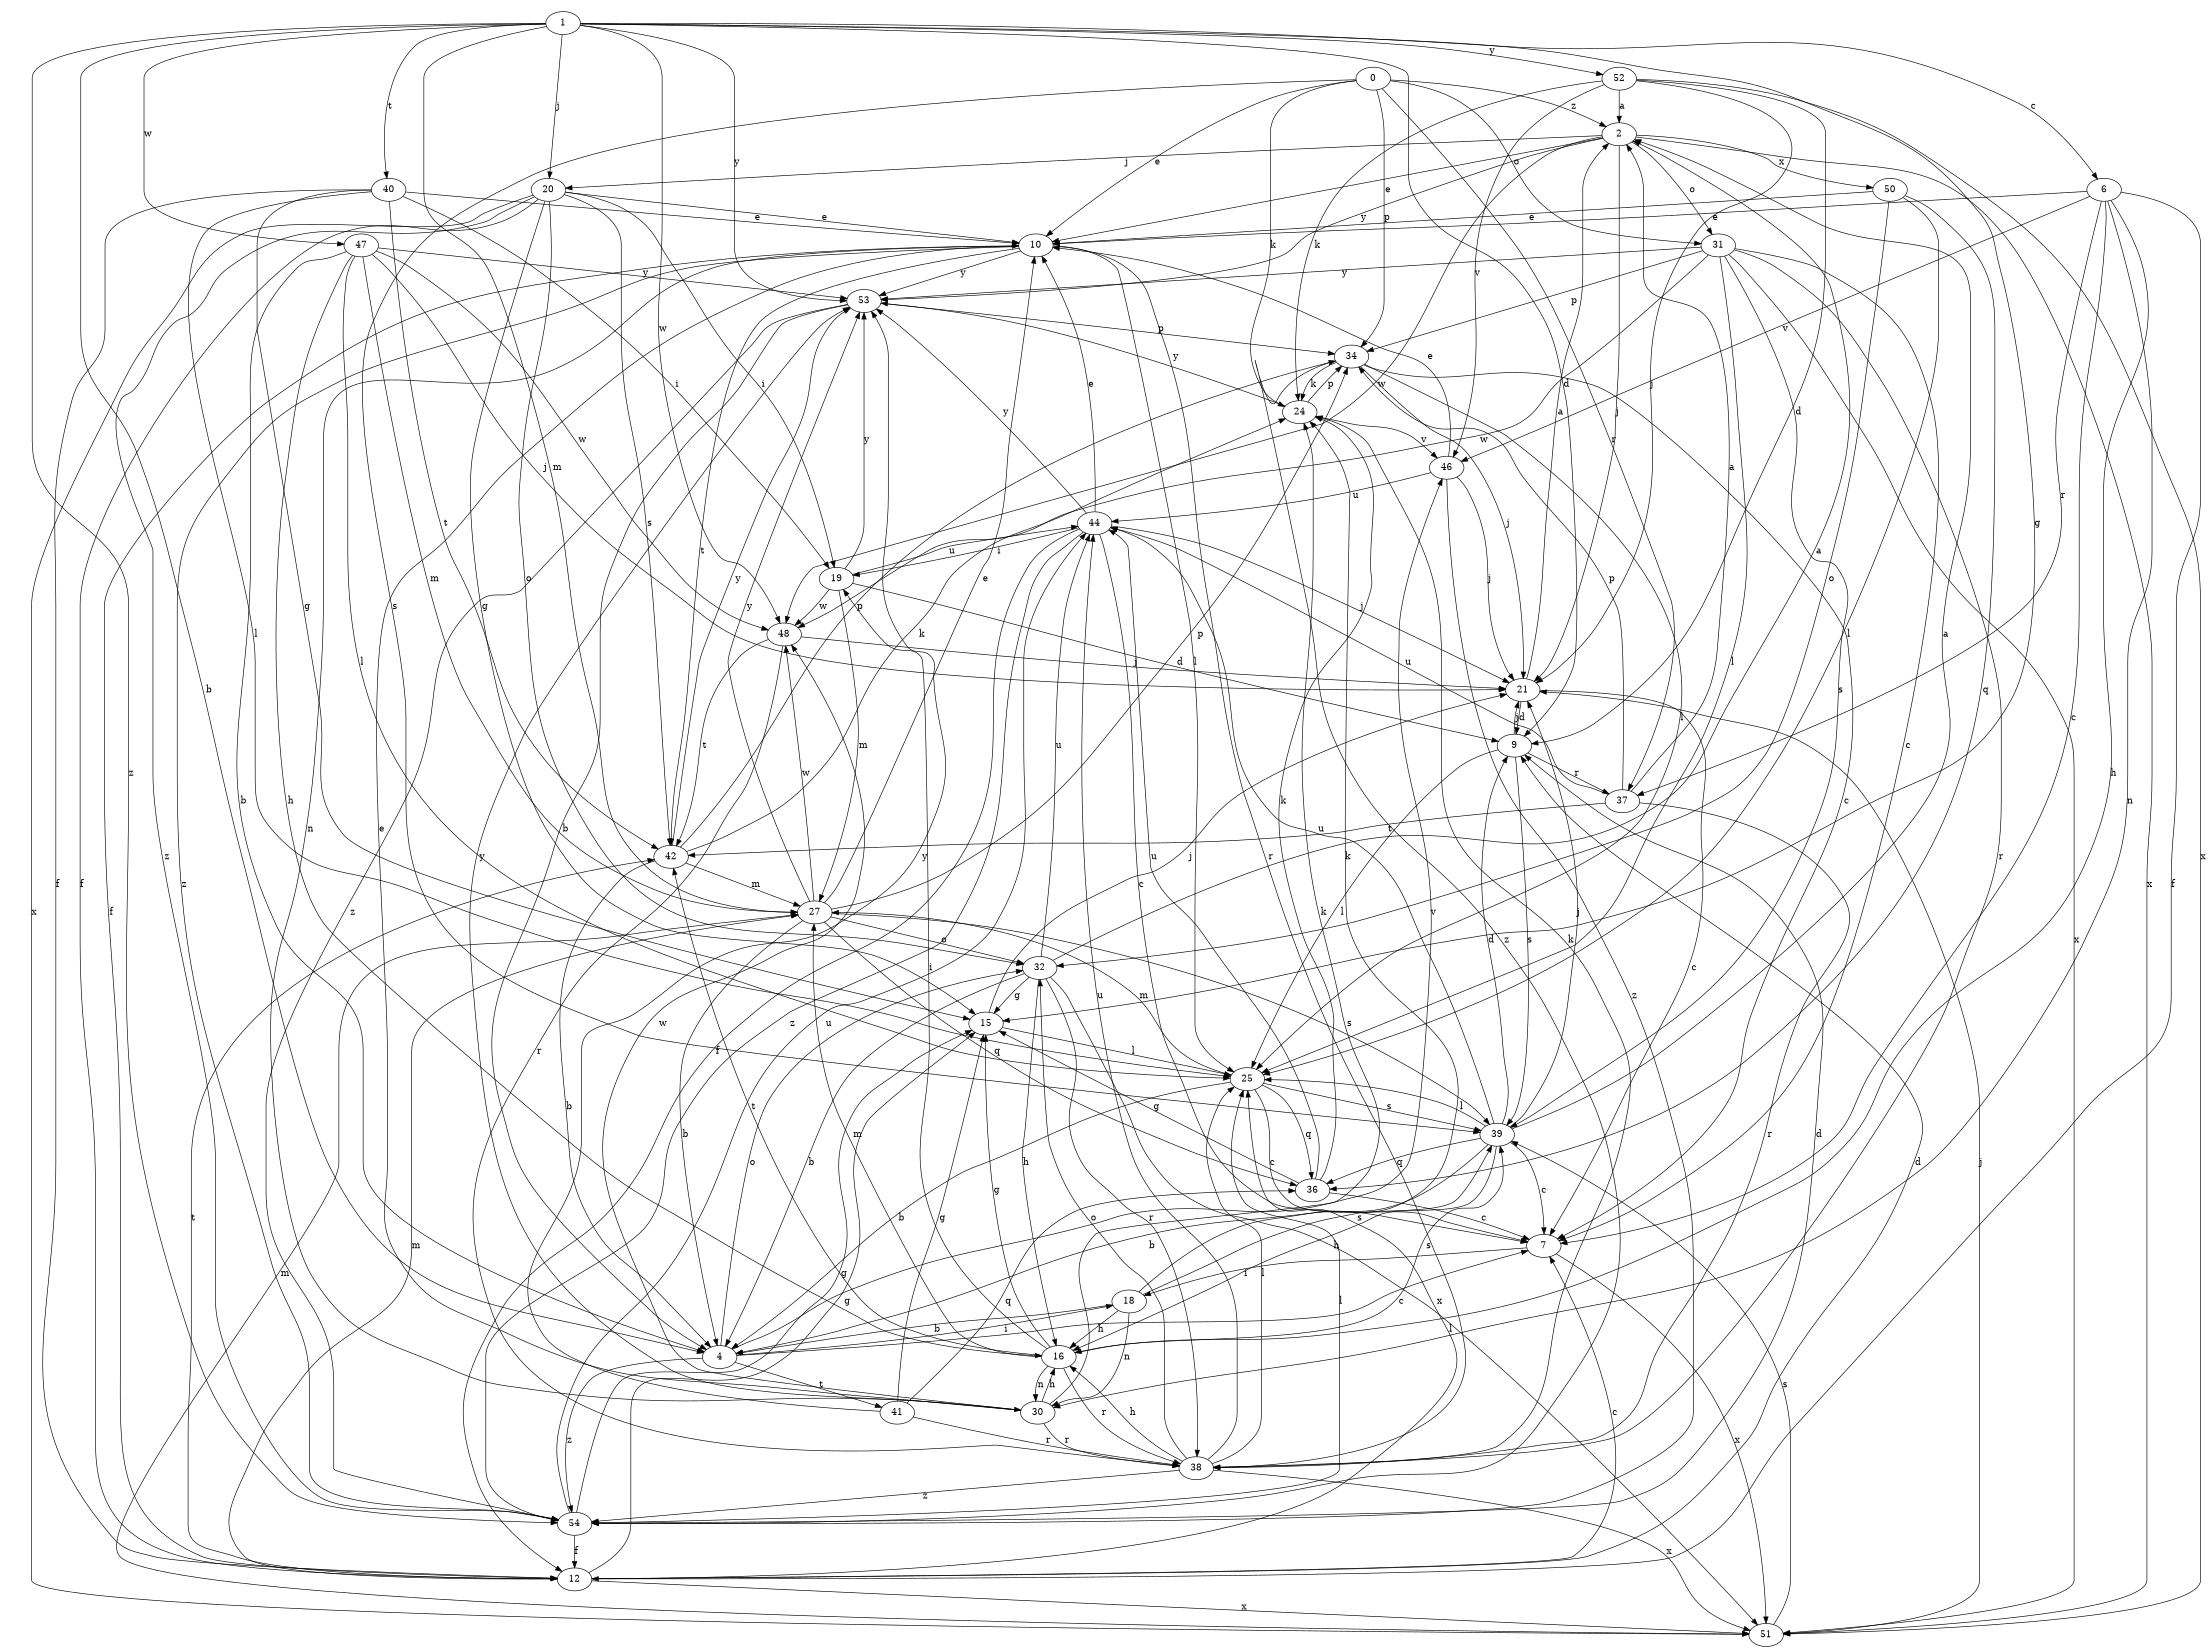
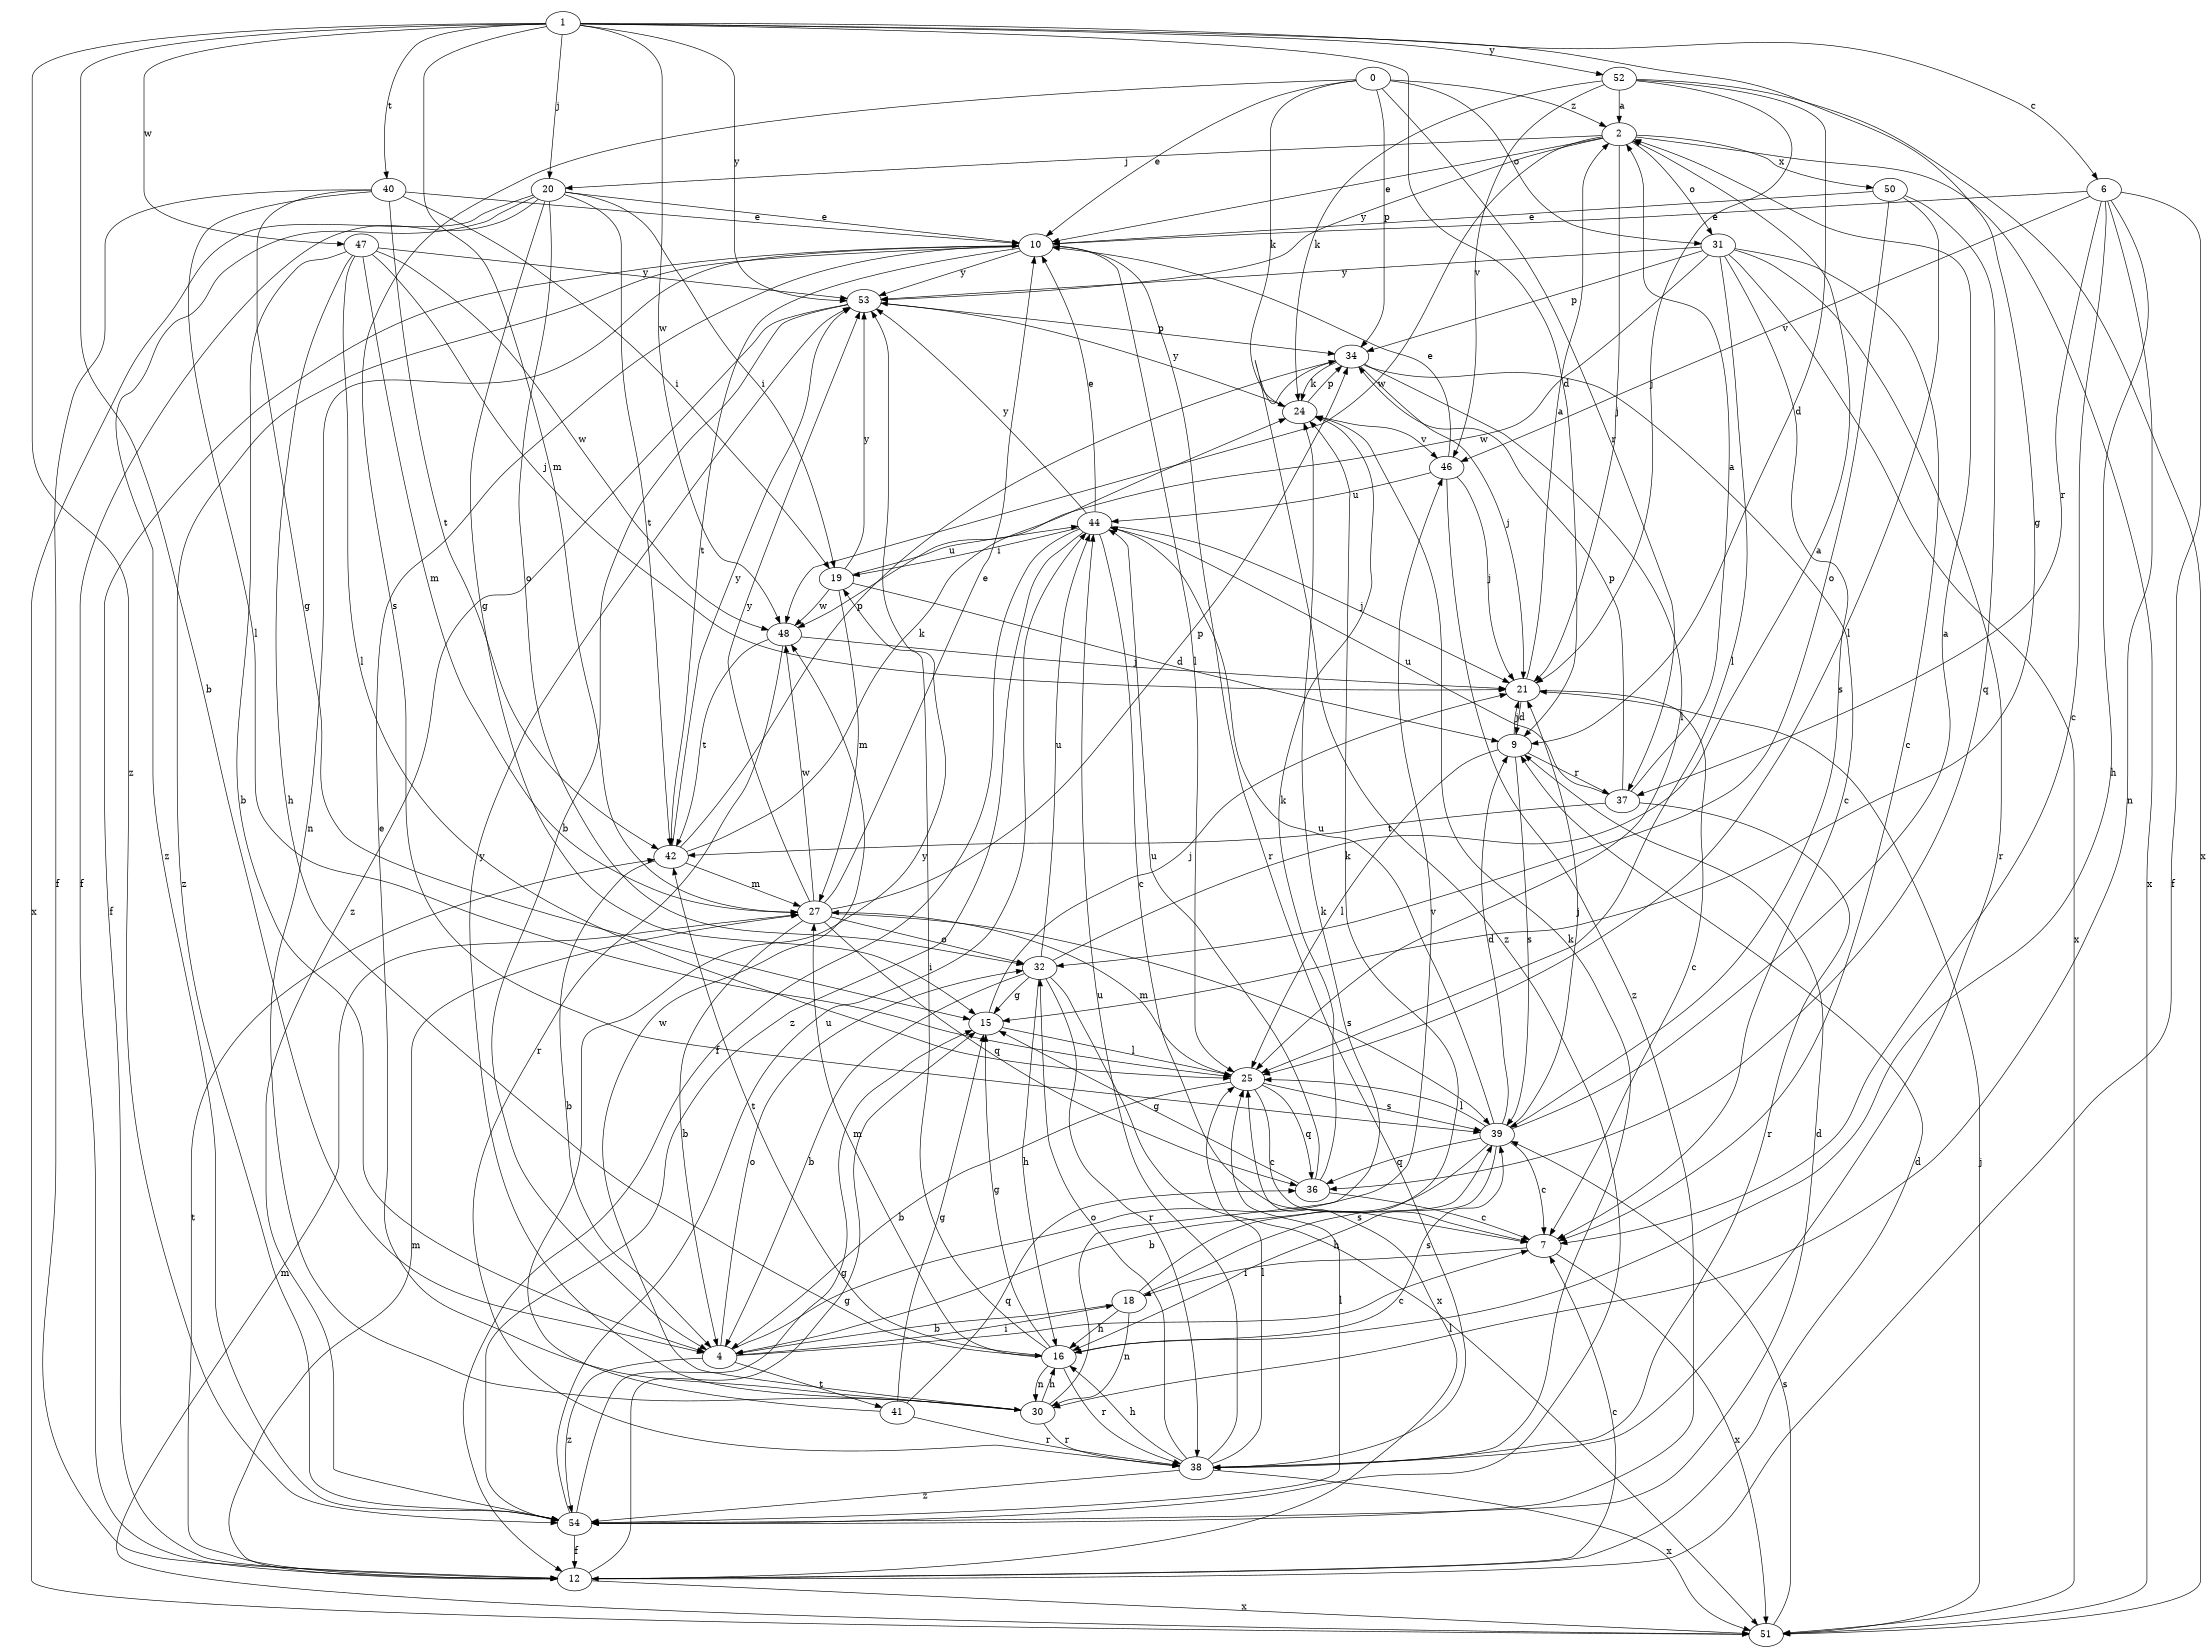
edge "20" -> "42": label "s" -> "t"
